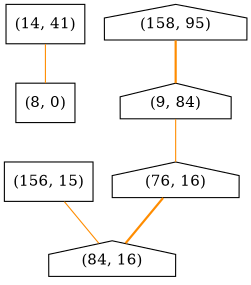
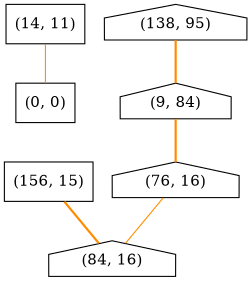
node "(14, 41)": label "(14, 41)" -> "(14, 11)"
node "(158, 95)": label "(158, 95)" -> "(138, 95)"
node "(8, 0)": label "(8, 0)" -> "(0, 0)"
edge "(9, 84)" -- "(76, 16)": style solid -> bold
edge "(76, 16)" -- "(84, 16)": style bold -> solid
edge "(156, 15)" -- "(84, 16)": style solid -> bold
